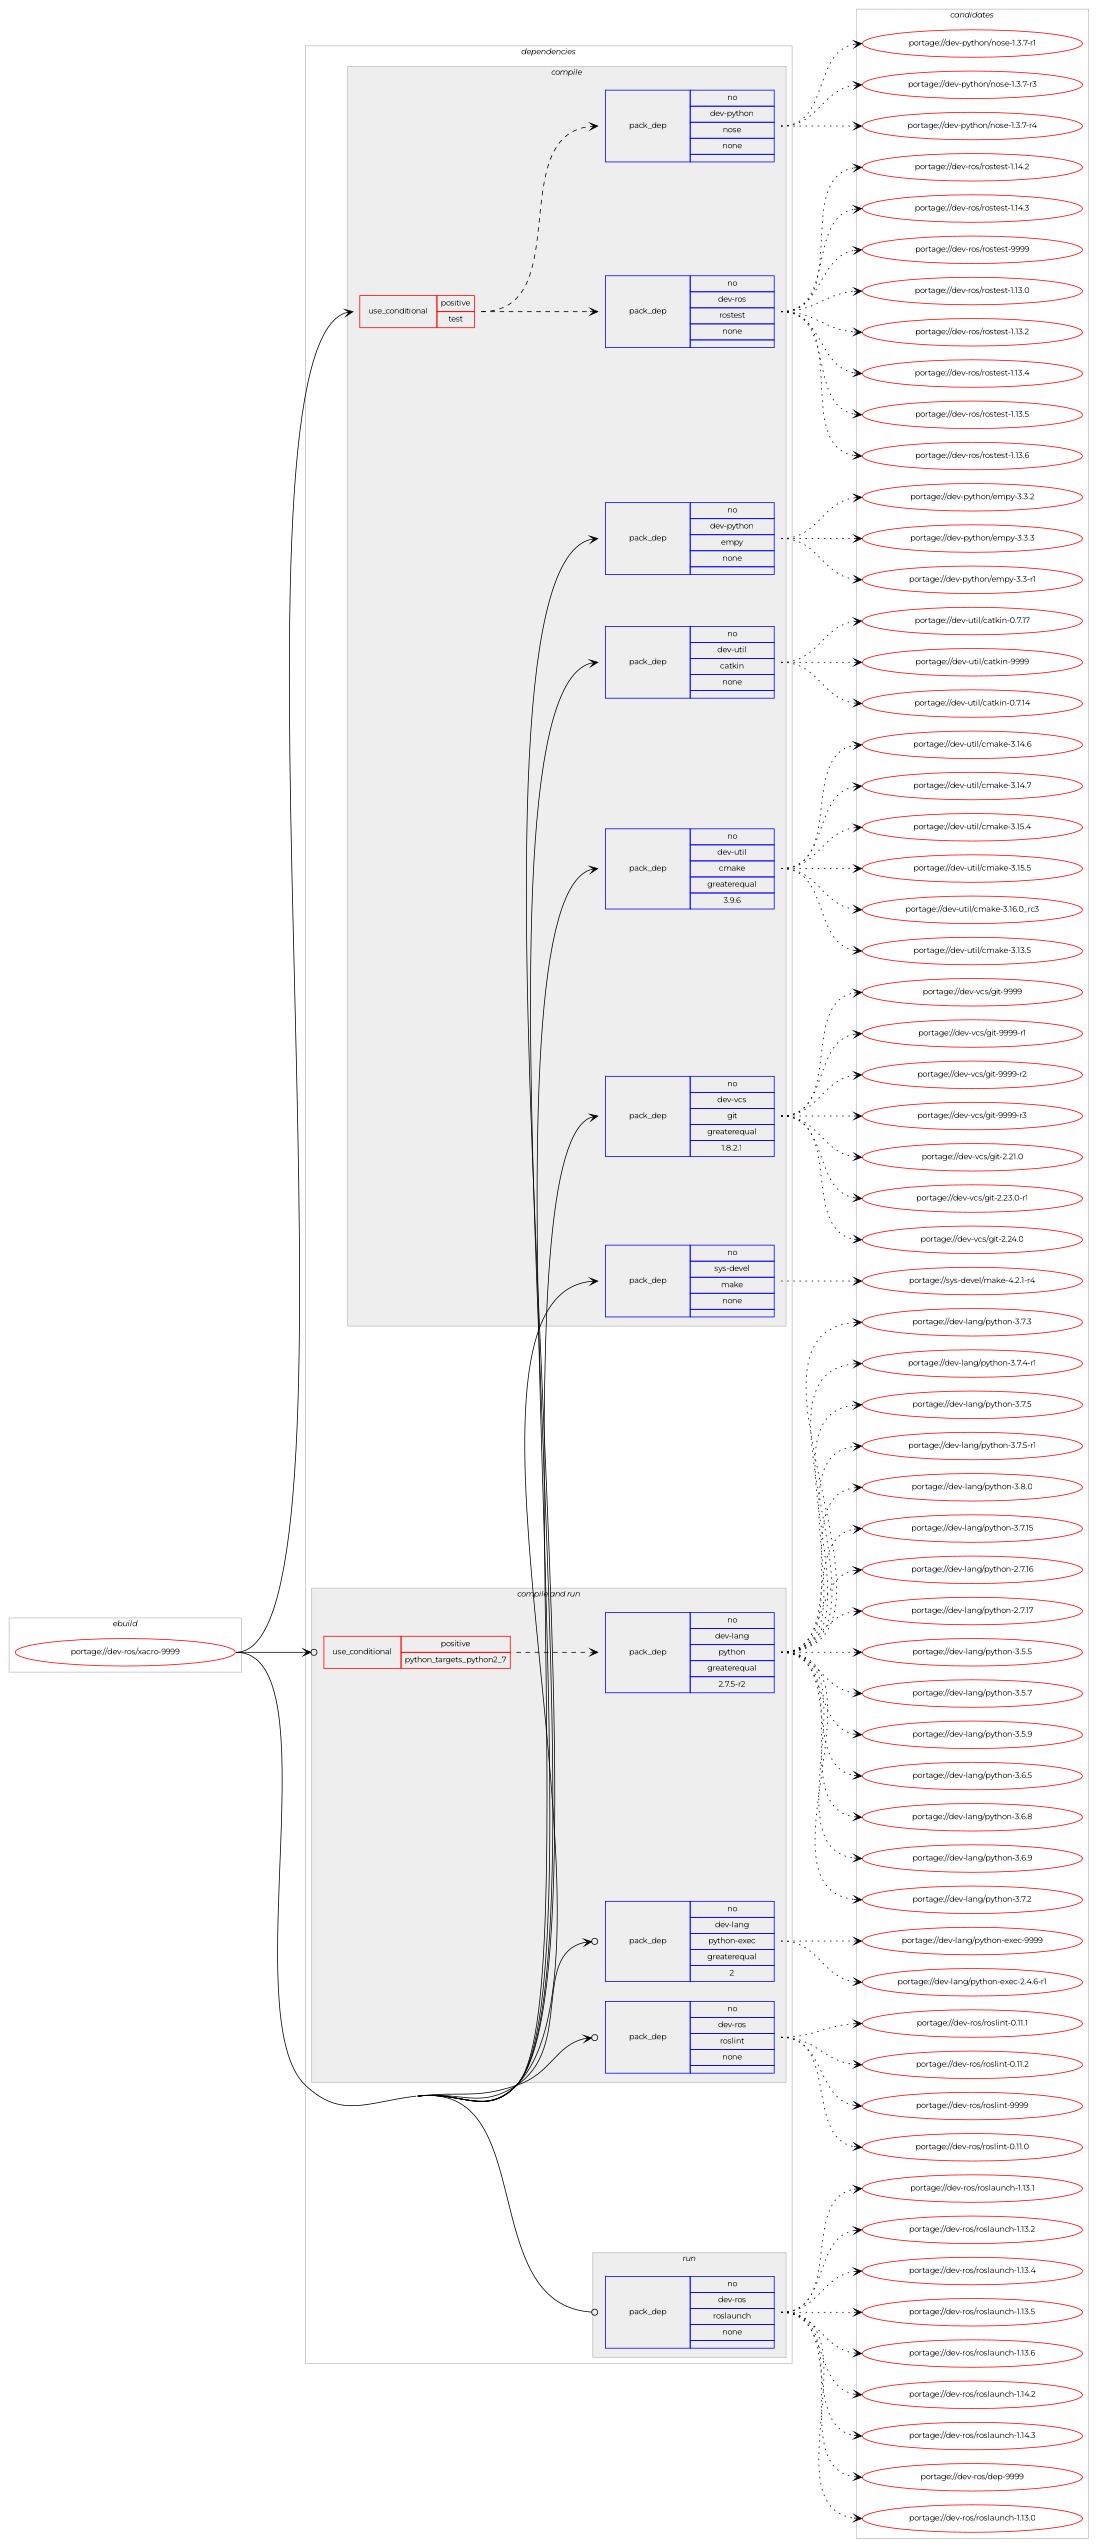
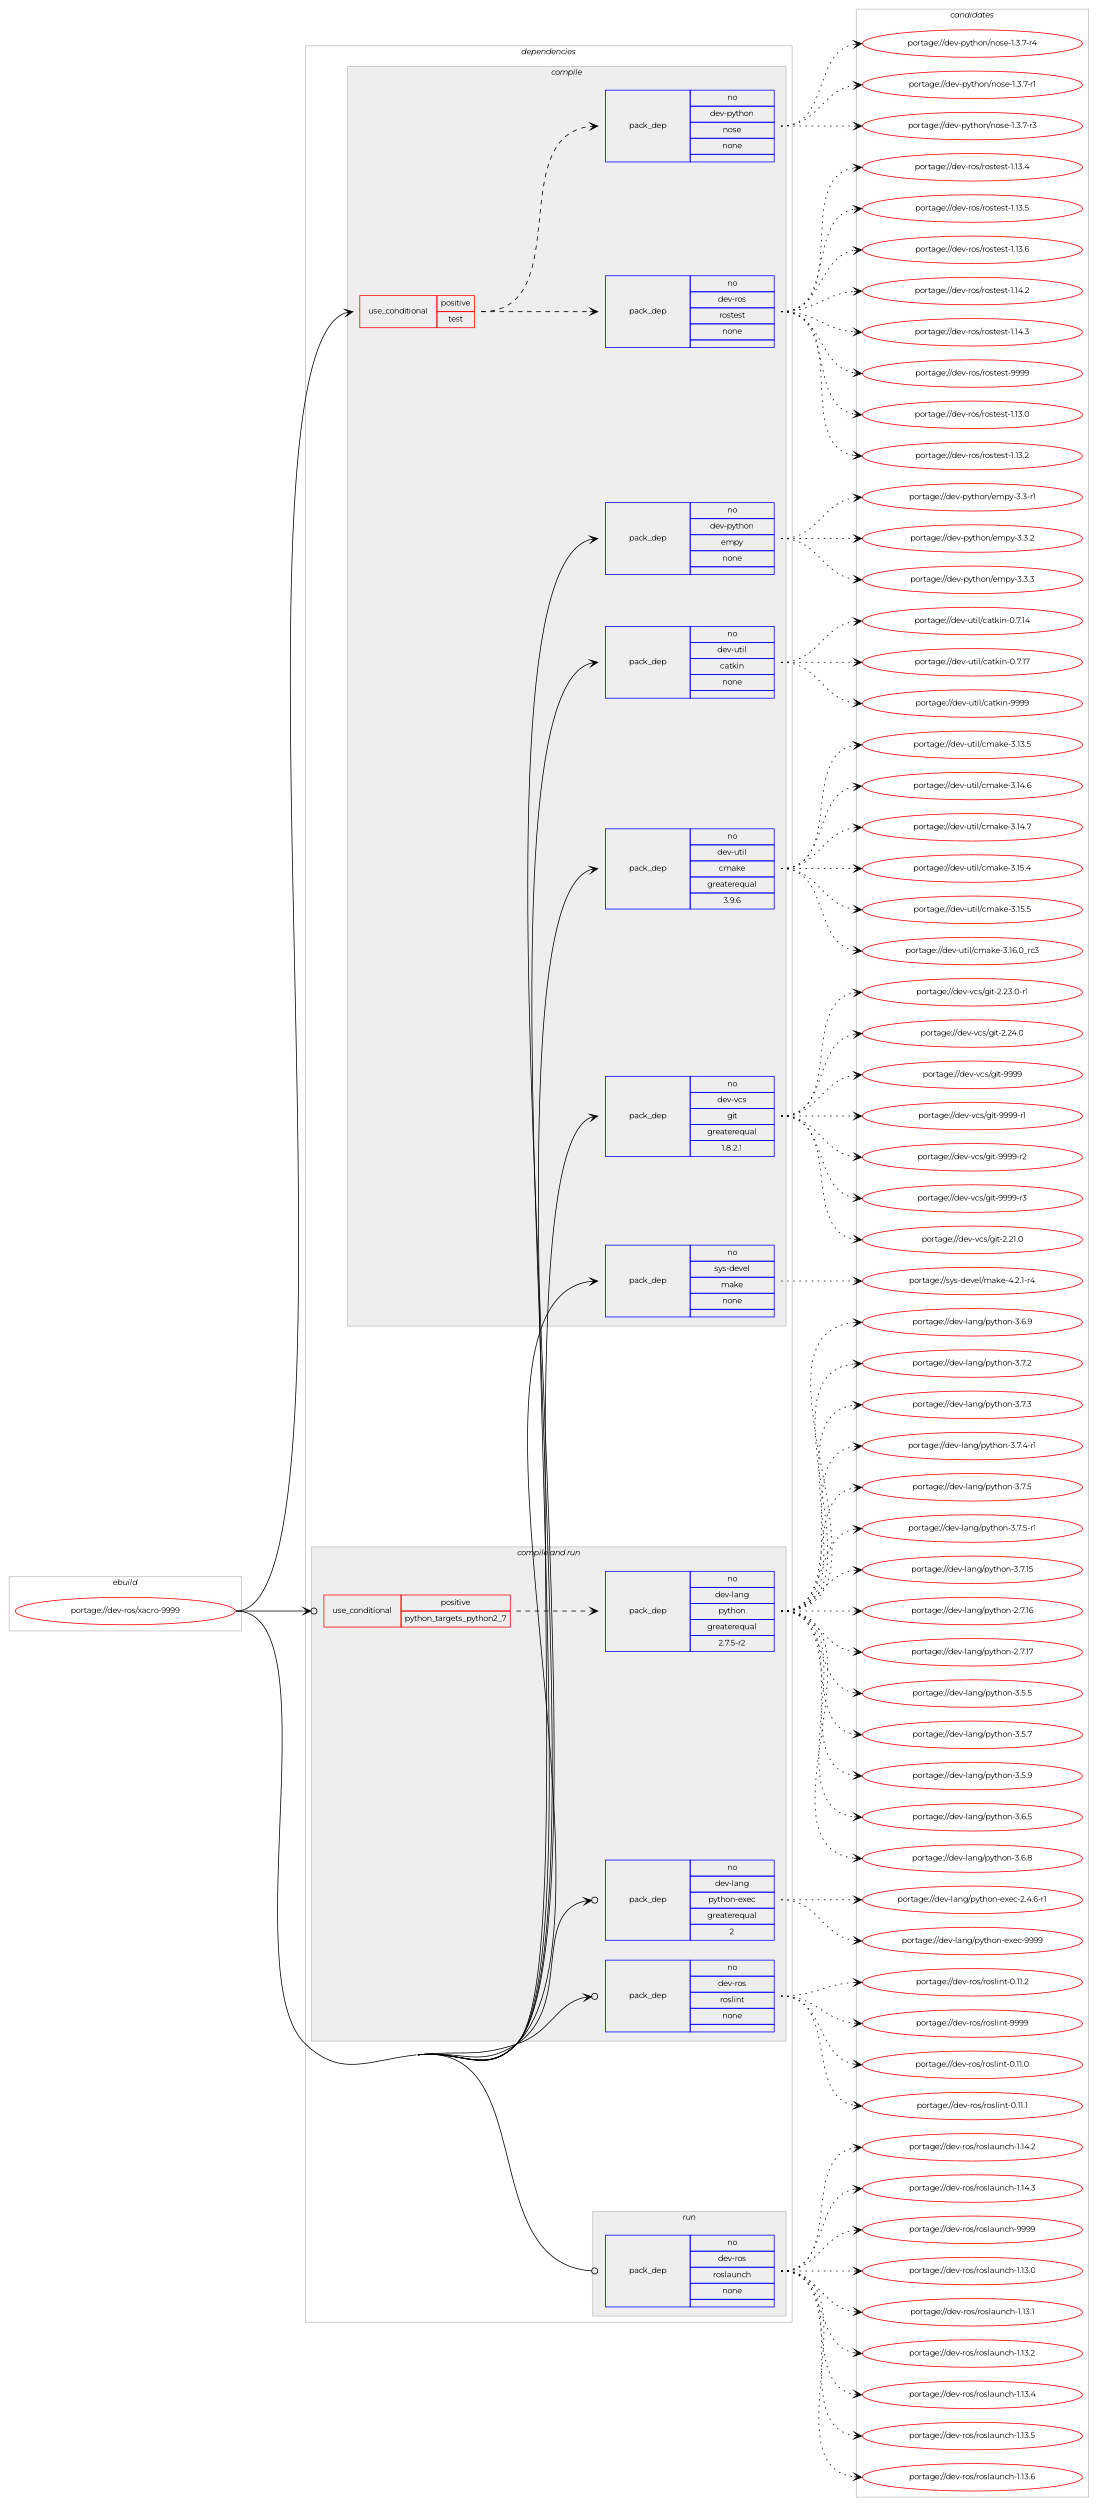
node "portage://dev-lang/python-3.8.0": removed
node "portage://dev-ros/dep-9999": label "portage://dev-ros/dep-9999" -> "portage://dev-ros/roslaunch-9999"
